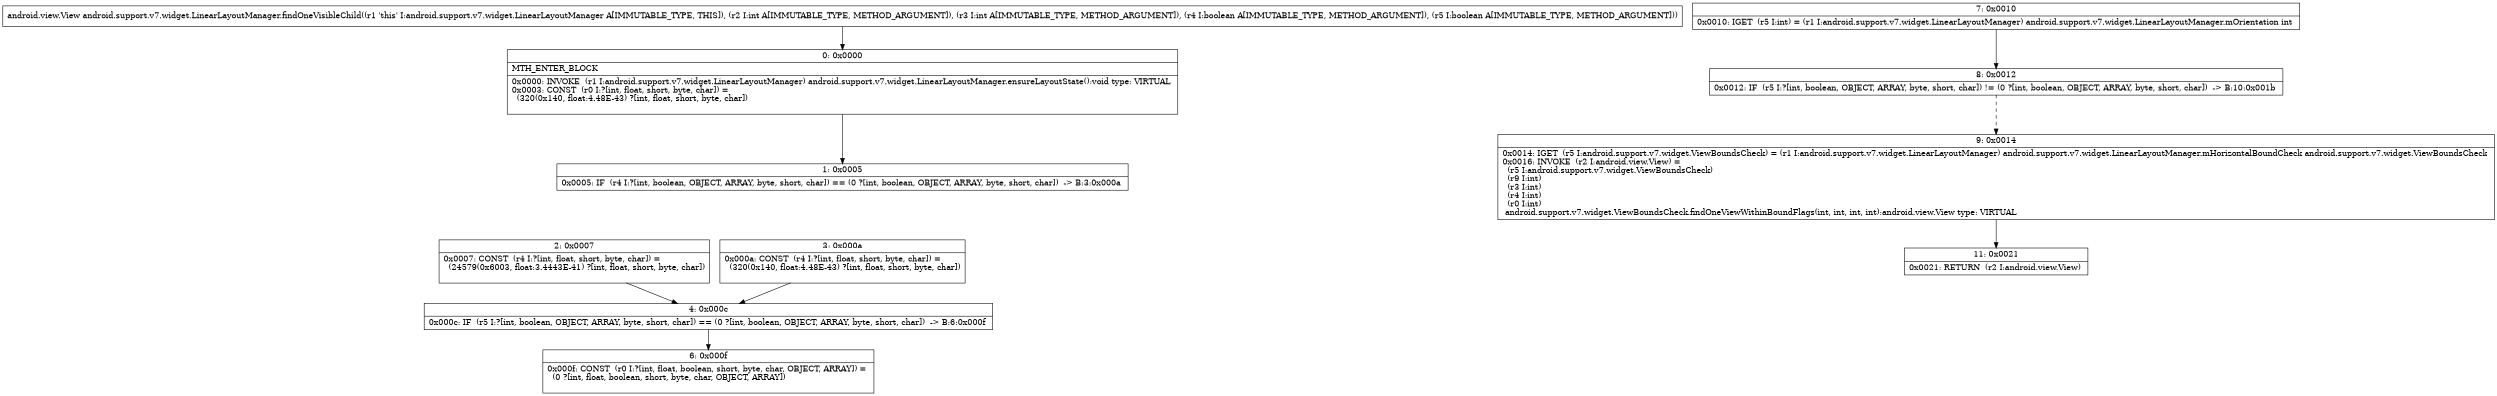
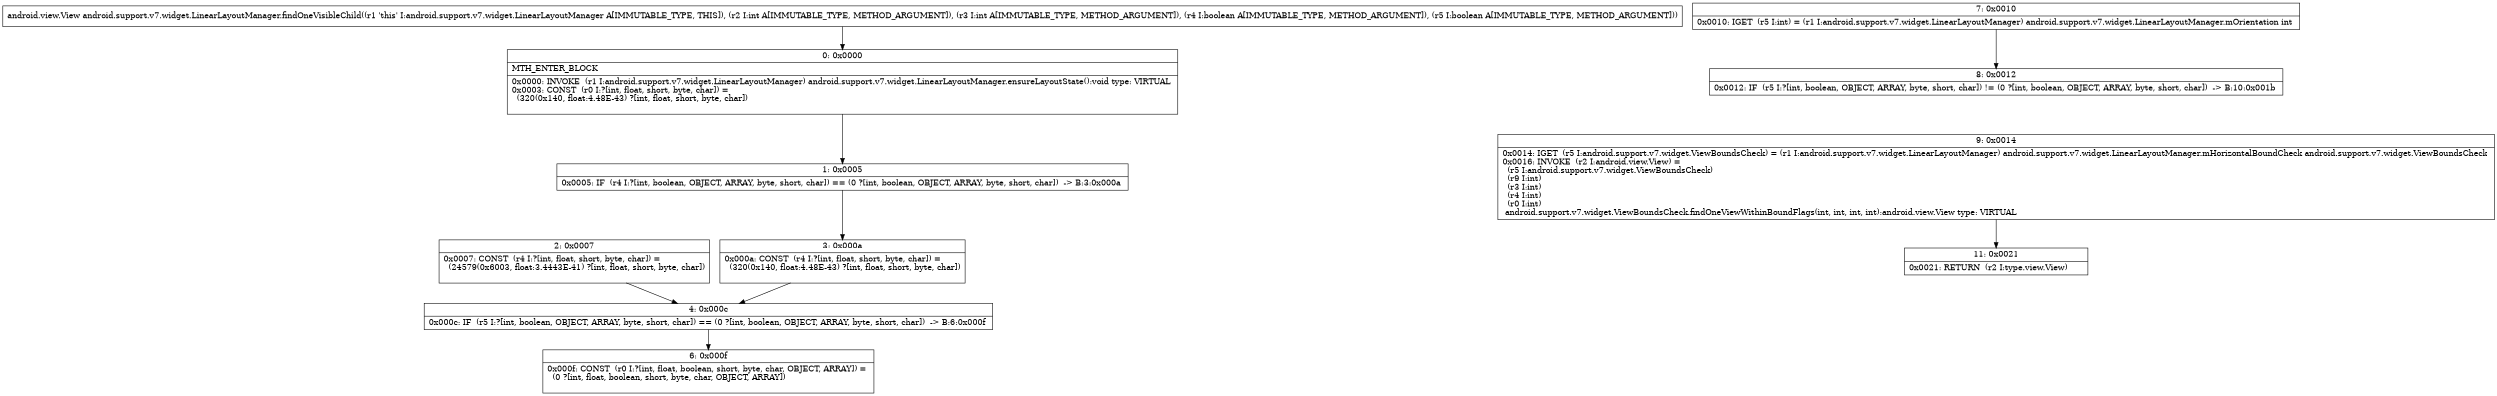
edge "8: 0x0012" -> "9: 0x0014": removed
edge "1: 0x0005" -> "3: 0x000a": added
node "11: 0x0021": text "0x0021: RETURN  (r2 I:android.view.View)" -> "0x0021: RETURN  (r2 I:type.view.View)"
